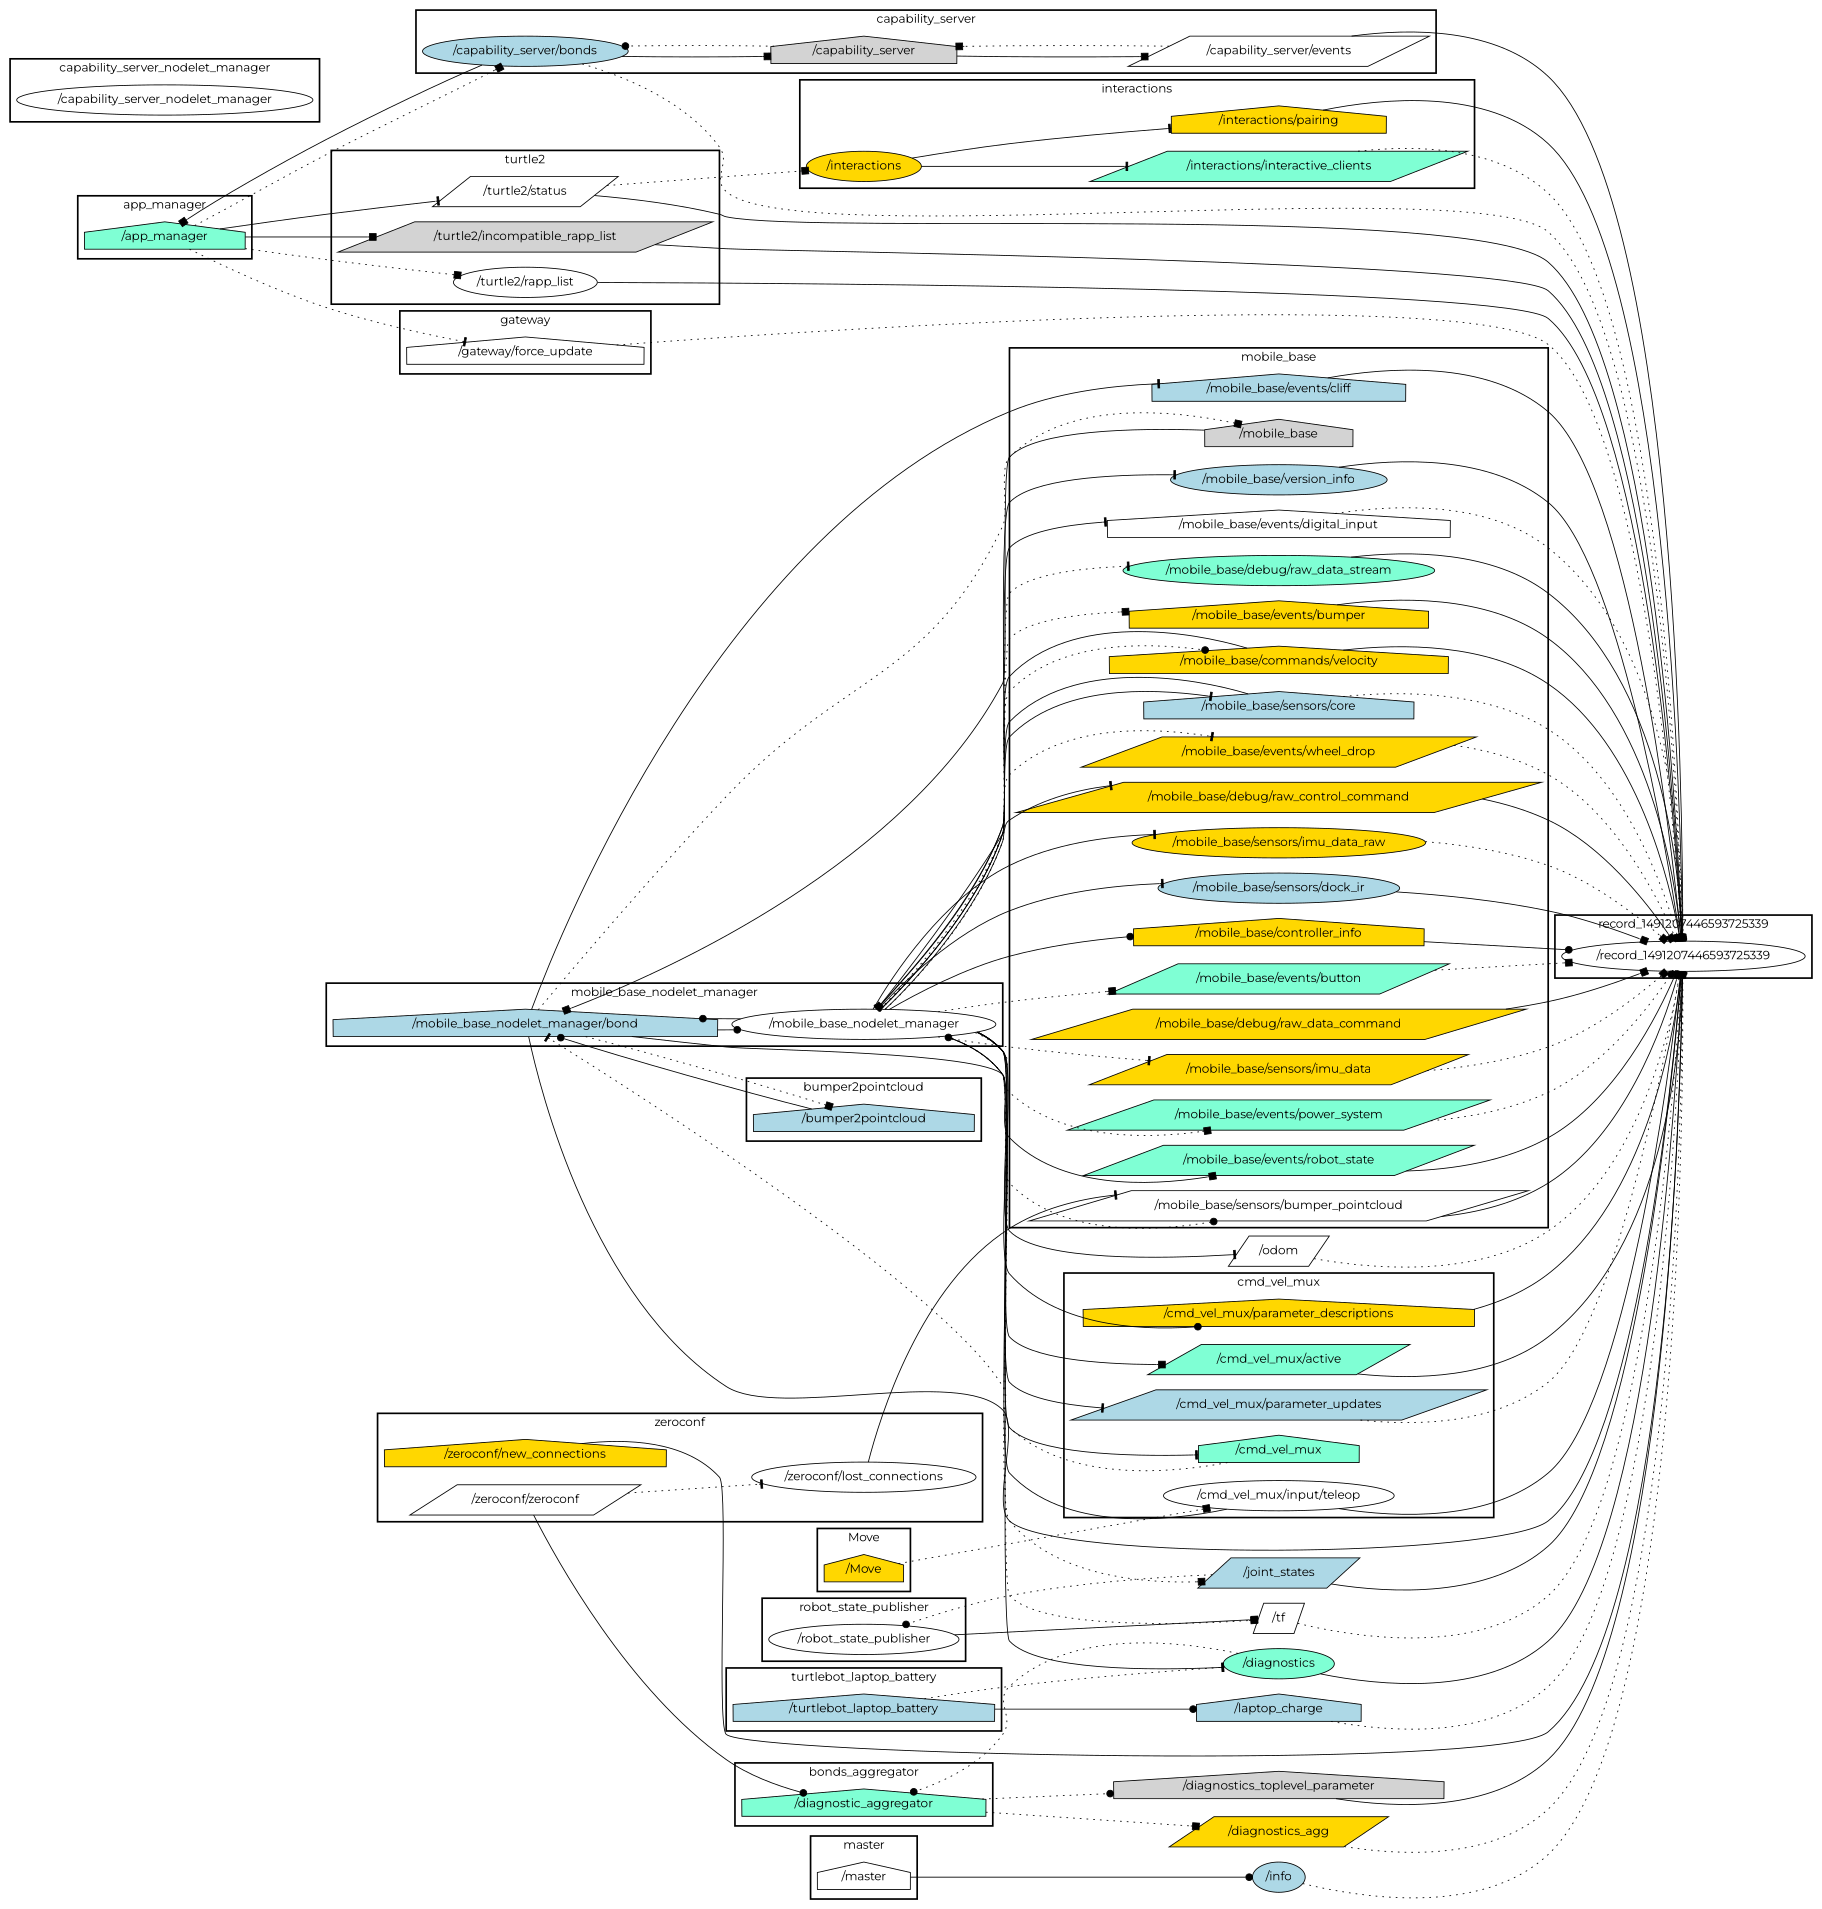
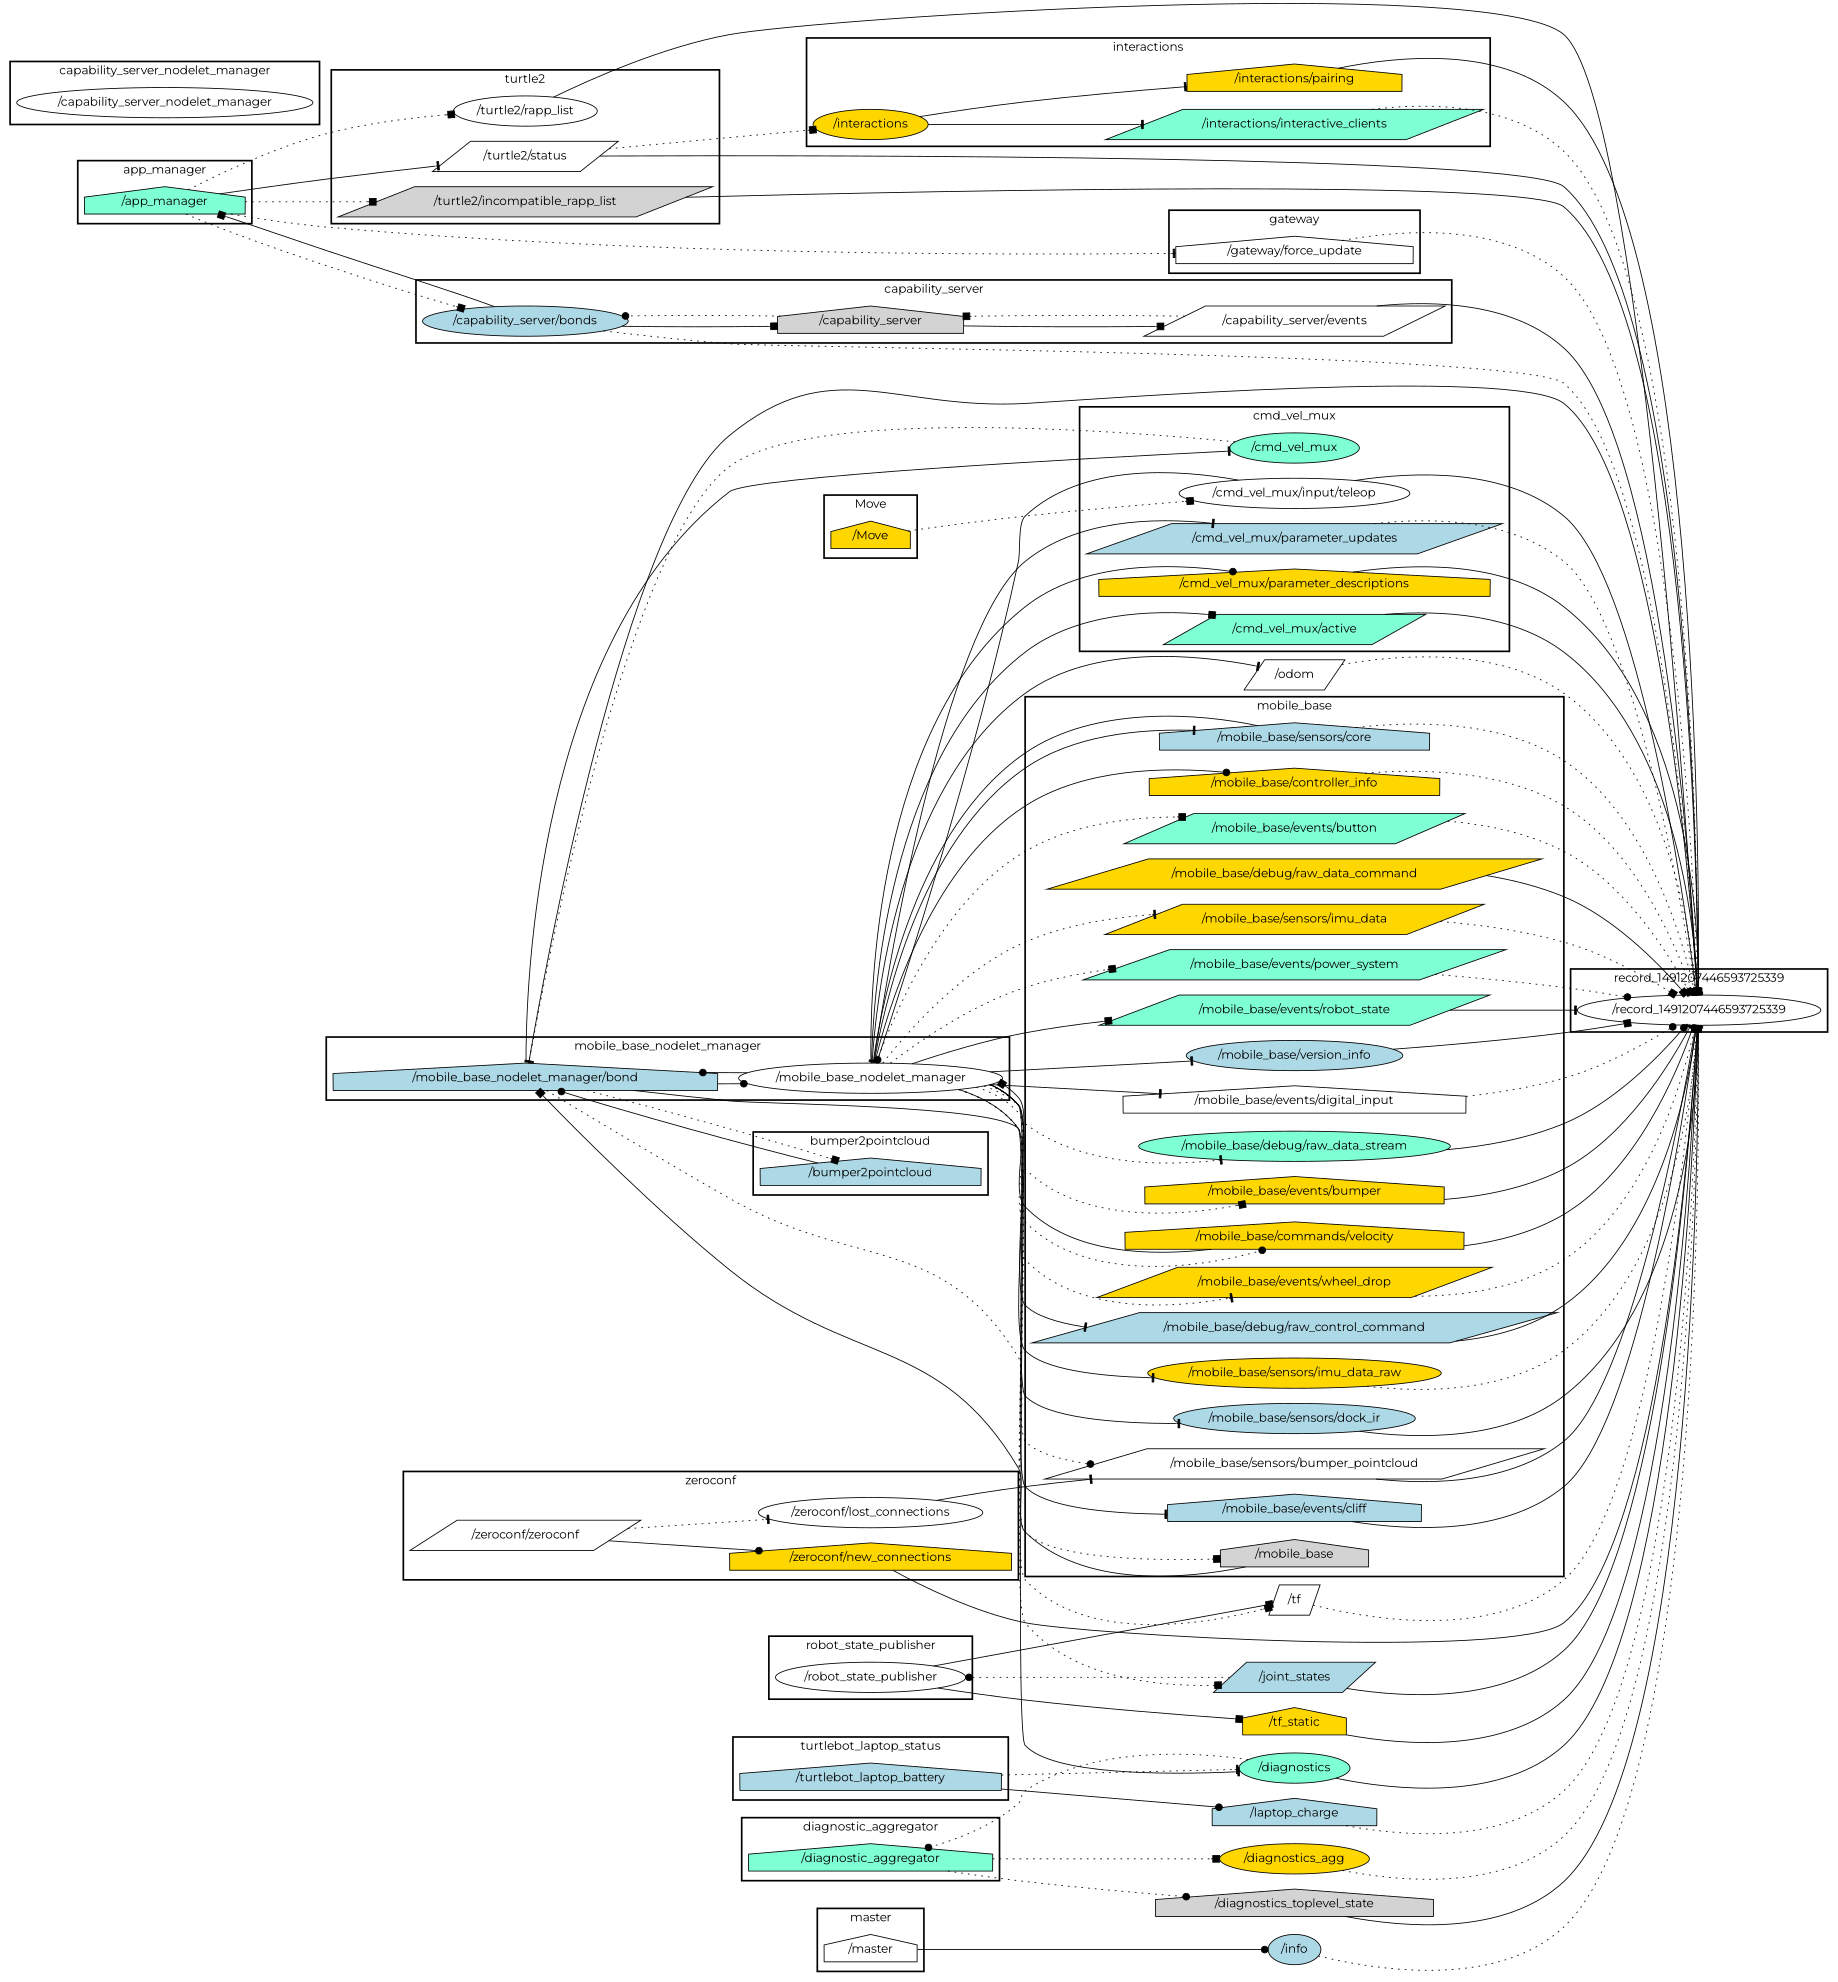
edge "/app_manager" -> "/turtle2/incompatible_rapp_list": style bold -> dotted
node "/mobile_base/debug/raw_control_command": fillcolor gold -> lightblue
edge "/mobile_base/controller_info" -> "/record_1491207446593725339": style bold -> dotted
node "/cmd_vel_mux": shape house -> ellipse
cluster "turtlebot_laptop_battery": label "turtlebot_laptop_battery" -> "turtlebot_laptop_status"
edge "/zeroconf/zeroconf" -> "/diagnostic_aggregator": now "/zeroconf/zeroconf" -> "/zeroconf/new_connections"
node "/tf_static": added
cluster "bonds_aggregator": label "bonds_aggregator" -> "diagnostic_aggregator"
node "/diagnostics_toplevel_parameter": label "/diagnostics_toplevel_parameter" -> "/diagnostics_toplevel_state"
node "/diagnostics_agg": shape parallelogram -> ellipse
